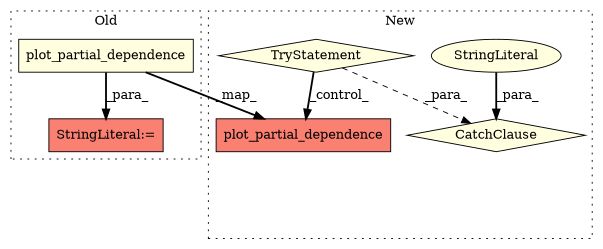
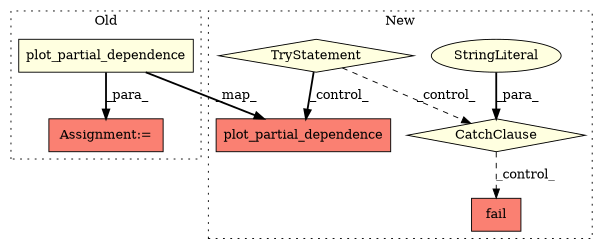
edge "TryStatement" -> "CatchClause": label "_para_" -> "_control_"
node "StringLiteral:=": label "StringLiteral:=" -> "Assignment:="
node "fail": added
